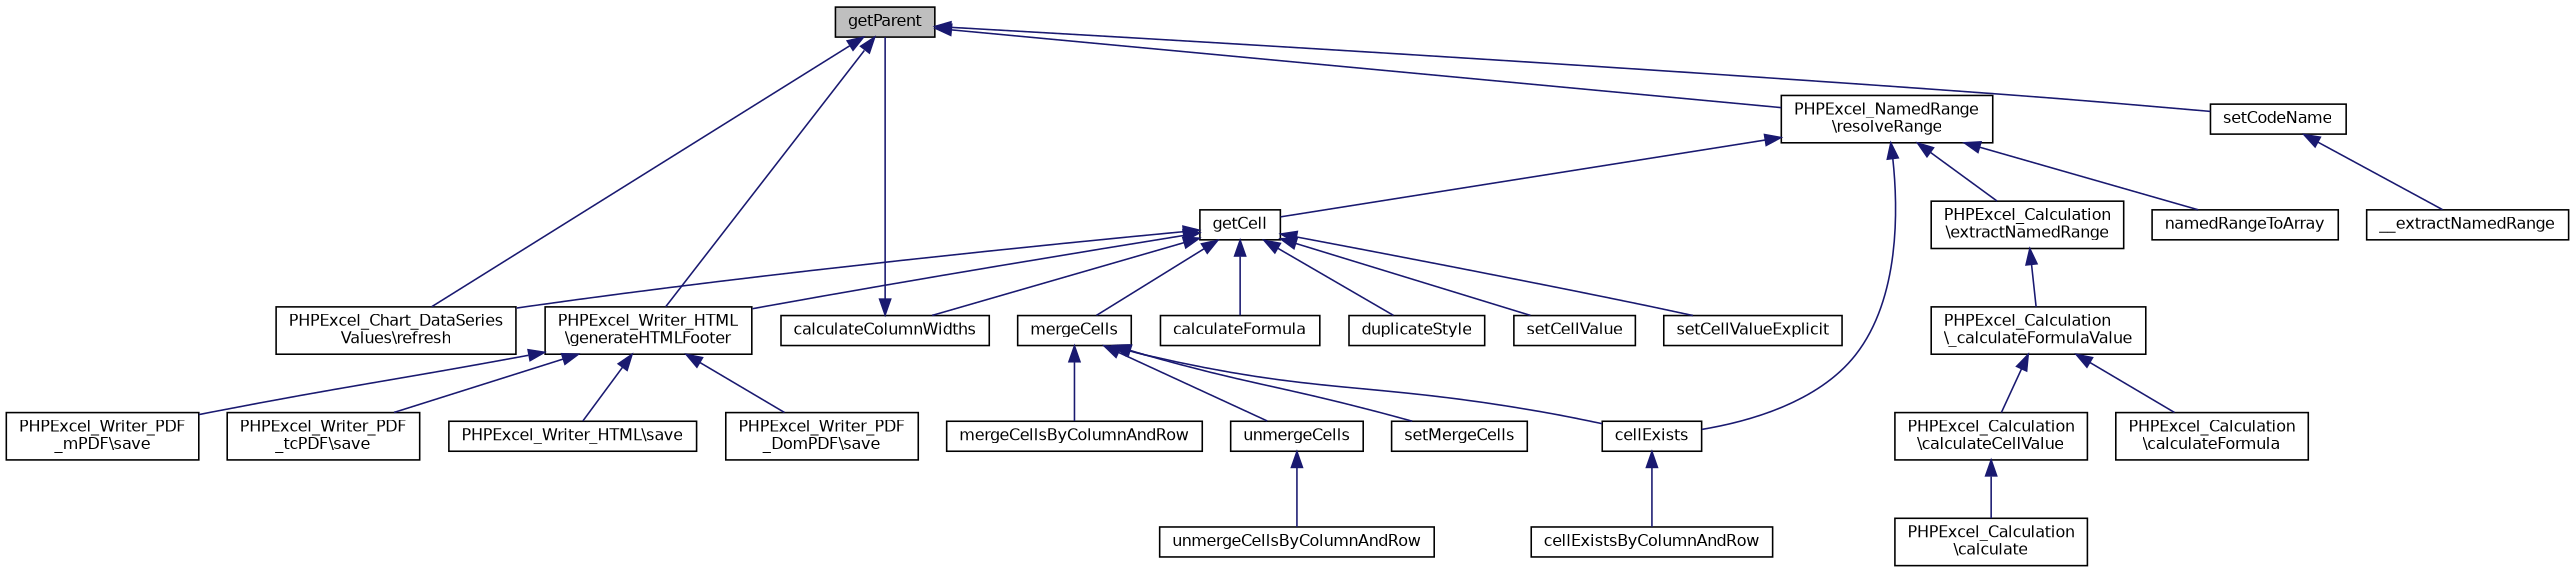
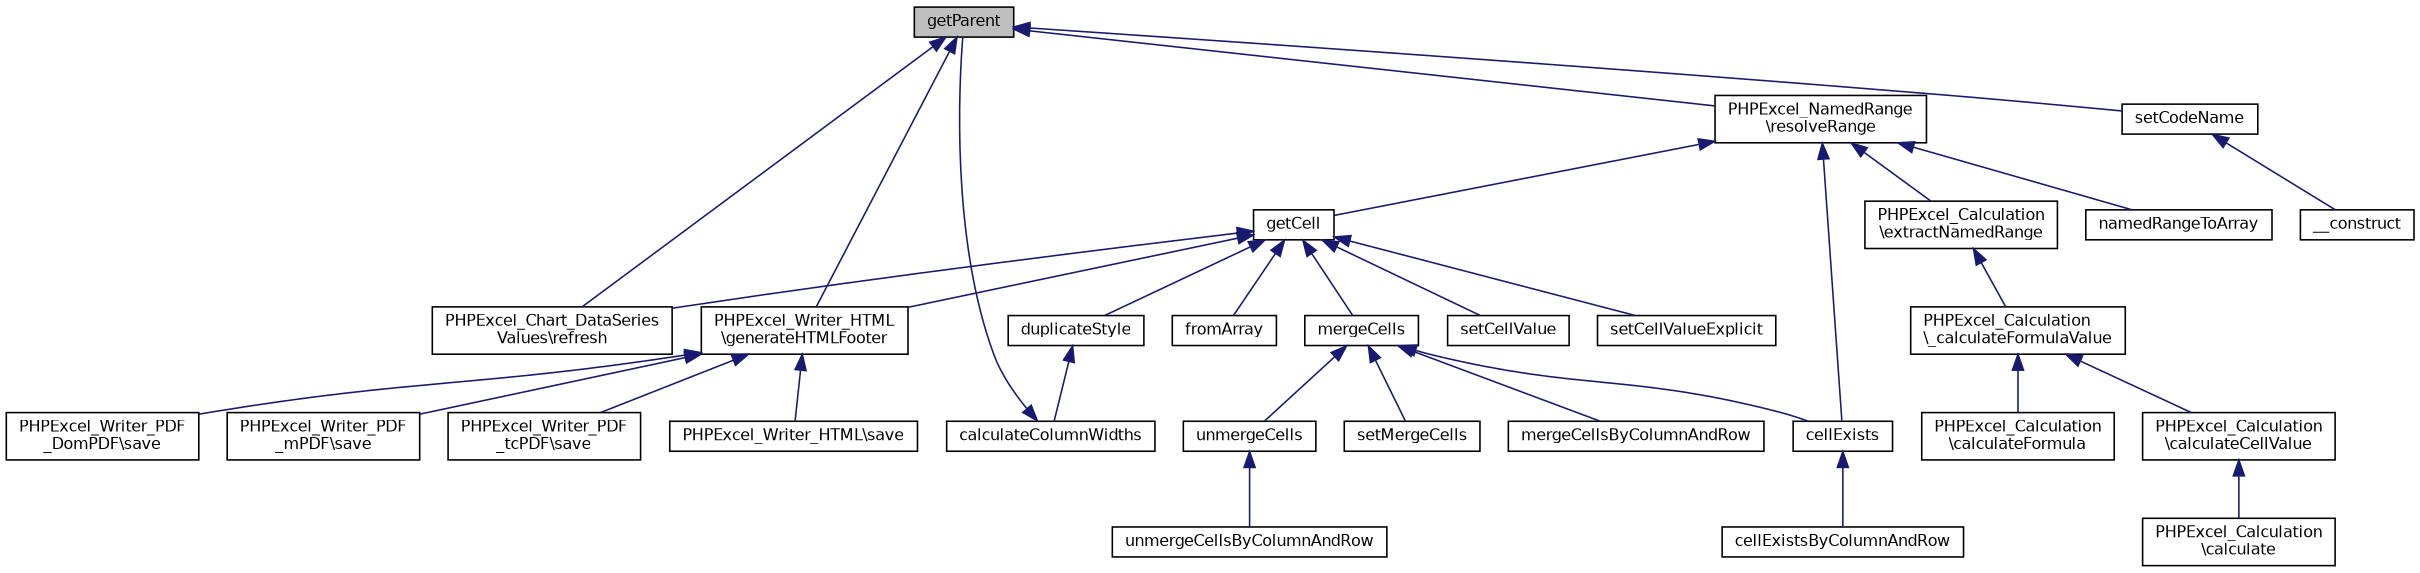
node "__extractNamedRange": label "__extractNamedRange" -> "__construct"
edge "calculateColumnWidths" -> "getCell": now "calculateColumnWidths" -> "duplicateStyle"
node "calculateFormula": label "calculateFormula" -> "fromArray"
